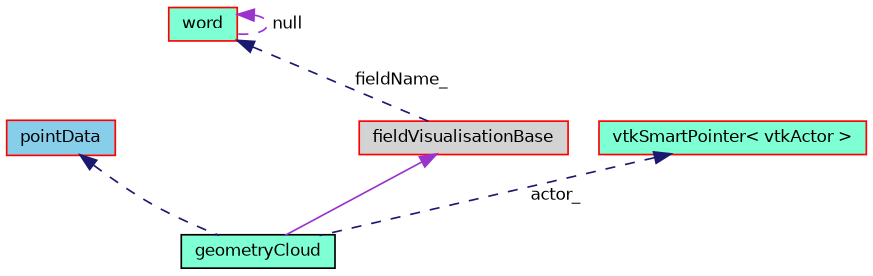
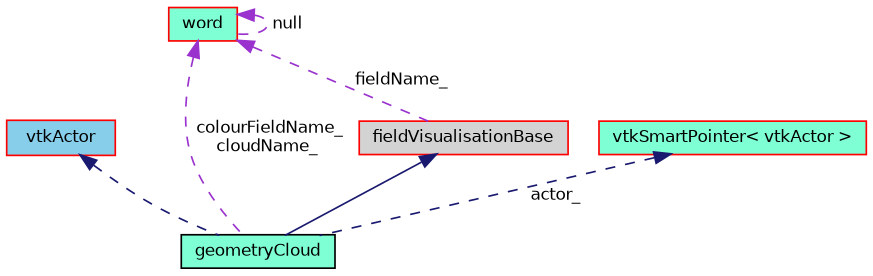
edge "fieldVisualisationBase" -> "word": color midnightblue -> darkorchid3
node "pointData": label "pointData" -> "vtkActor"
edge "geometryCloud" -> "word": added, label "colourFieldName_ cloudName_"
edge "geometryCloud" -> "fieldVisualisationBase": color darkorchid3 -> midnightblue
